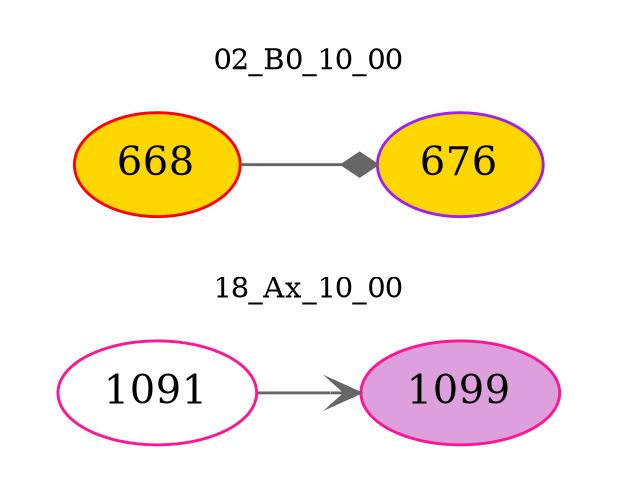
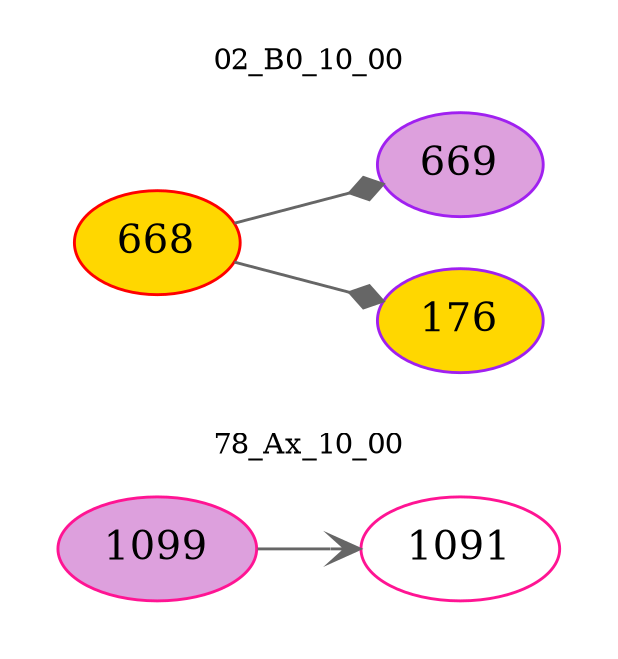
node "669": added
node "676": label "676" -> "176"
cluster "18_Ax_10_00": label "18_Ax_10_00" -> "78_Ax_10_00"
edge "1091" -> "1099": reversed
